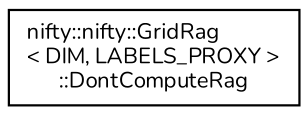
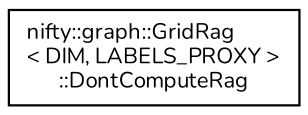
node "nifty::nifty::GridRag < DIM, LABELS_PROXY > ::DontComputeRag": label "nifty::nifty::GridRag < DIM, LABELS_PROXY > ::DontComputeRag" -> "nifty::graph::GridRag < DIM, LABELS_PROXY > ::DontComputeRag"
